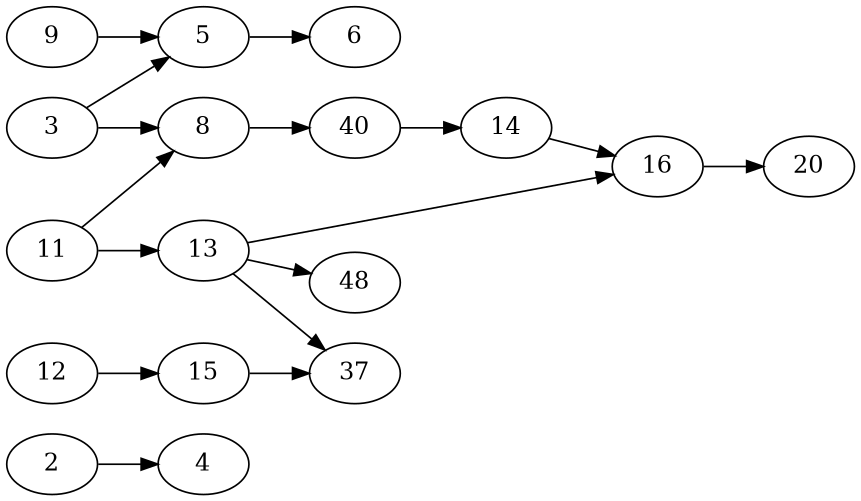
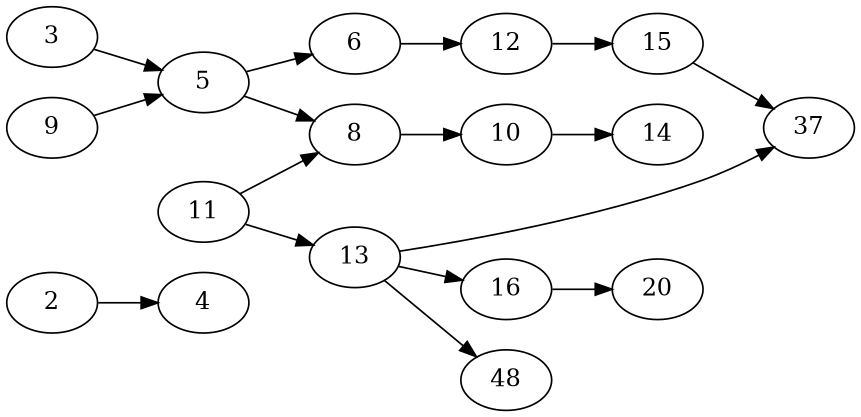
edge "6" -> "12": added
edge "3" -> "8": now "5" -> "8"
node "40": label "40" -> "10"
edge "14" -> "16": removed
